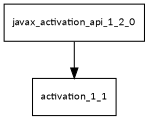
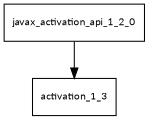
node "activation_1_1": label "activation_1_1" -> "activation_1_3"
